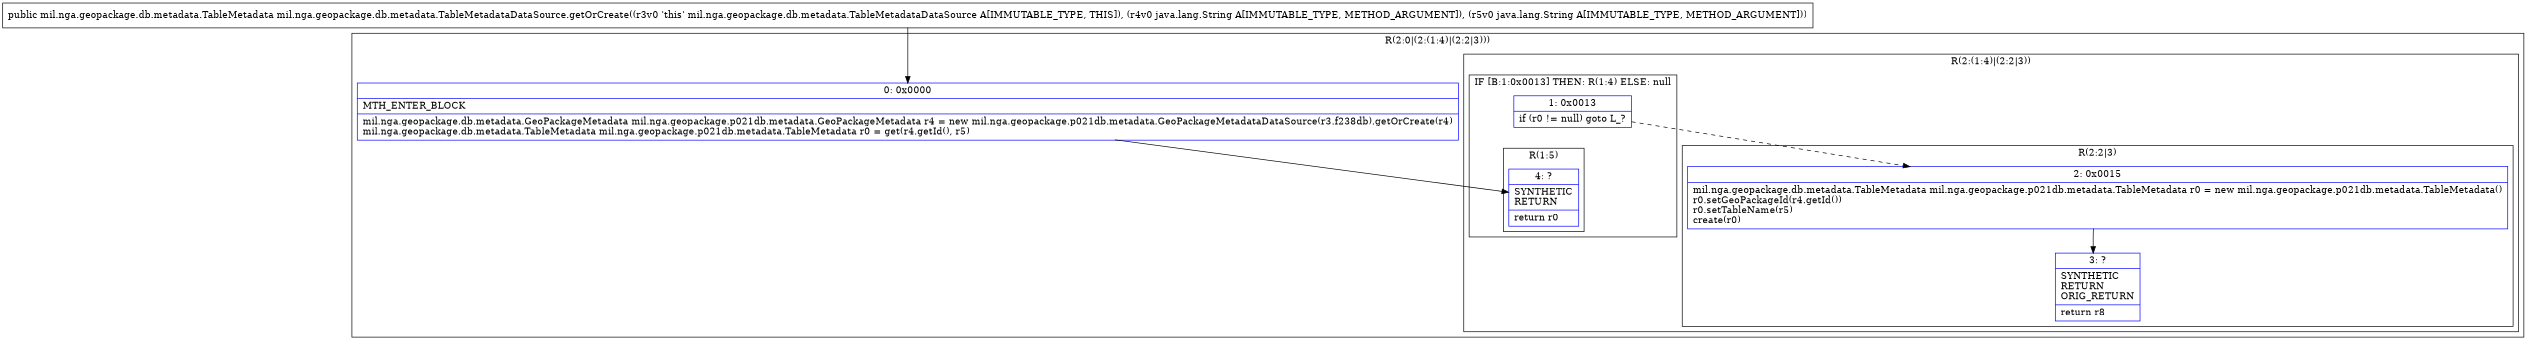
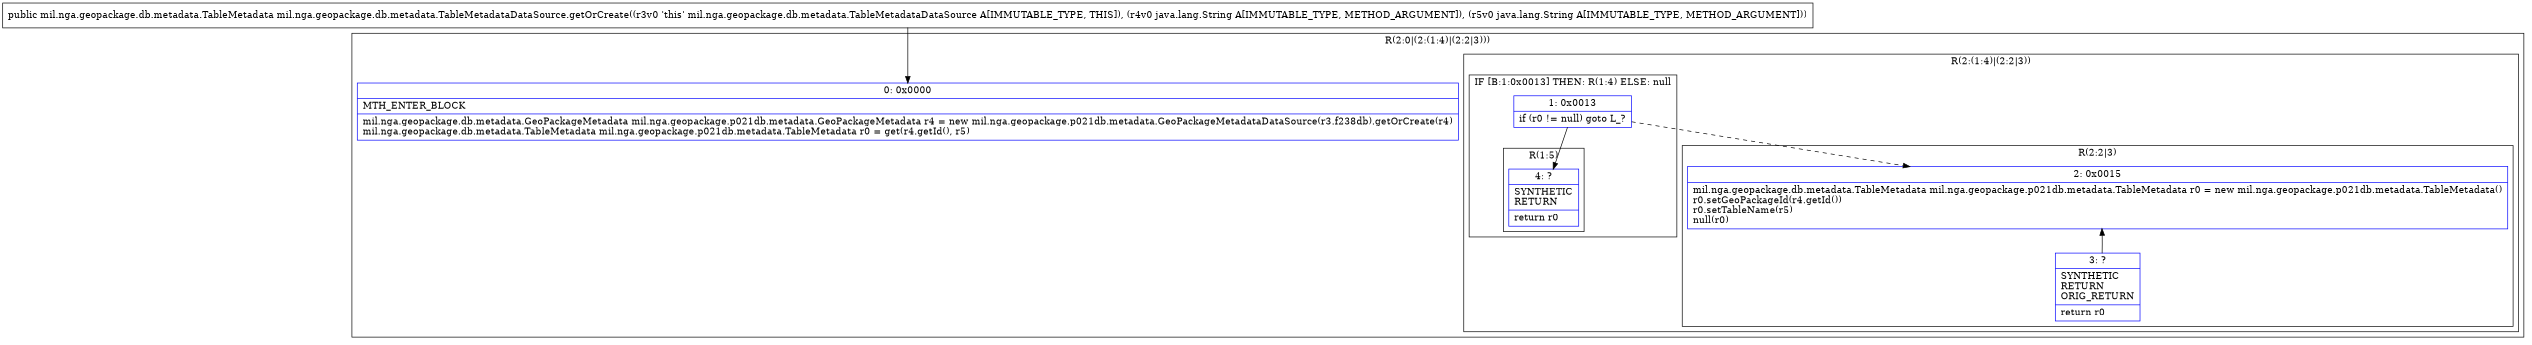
edge "0: 0x0000" -> "4: ?": now "1: 0x0013" -> "4: ?"
node "2: 0x0015": text "create(r0)" -> "null(r0)"
edge "2: 0x0015" -> "3: ?": reversed
node "3: ?": text "return r8" -> "return r0"
